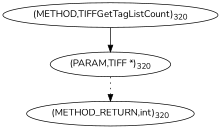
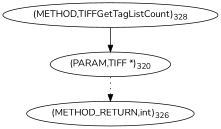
node "(METHOD,TIFFGetTagListCount)": text "320" -> "328"
node "(METHOD_RETURN,int)": text "320" -> "326"
